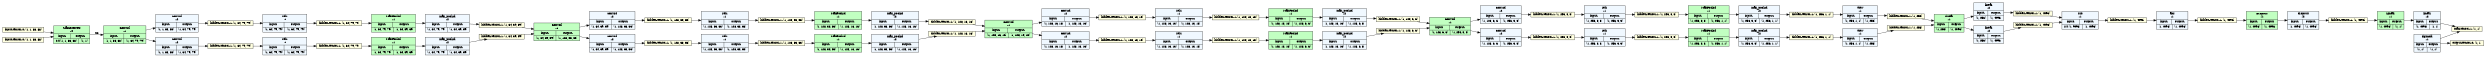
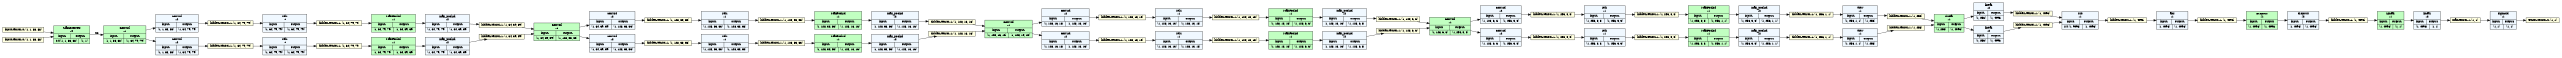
edge "sigmoid" -> "max-tensor-1: (1, 1)": reversed
node "output-tensor-0: (1, 1)": label "output-tensor-0: (1, 1)" -> "tensor-tensor-0: (1, 1)"
